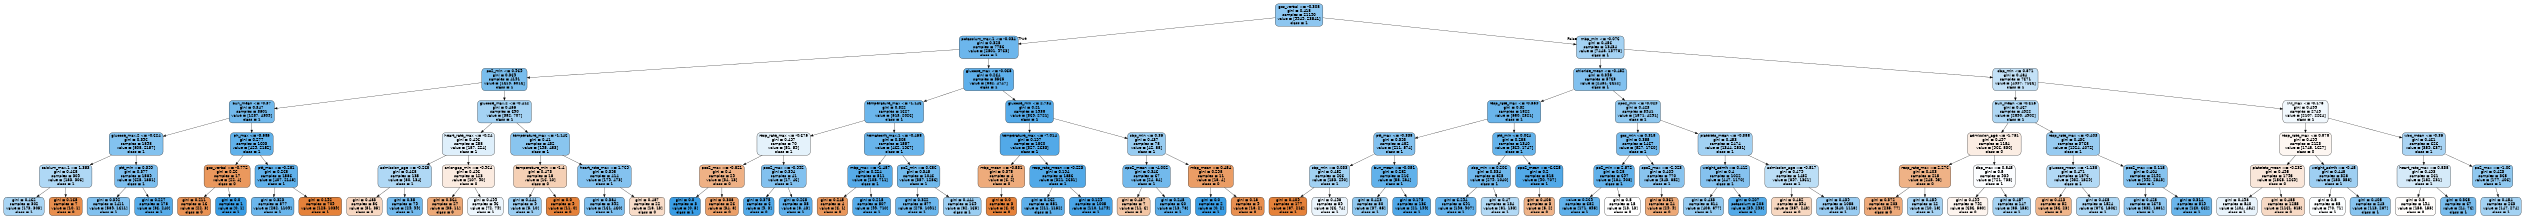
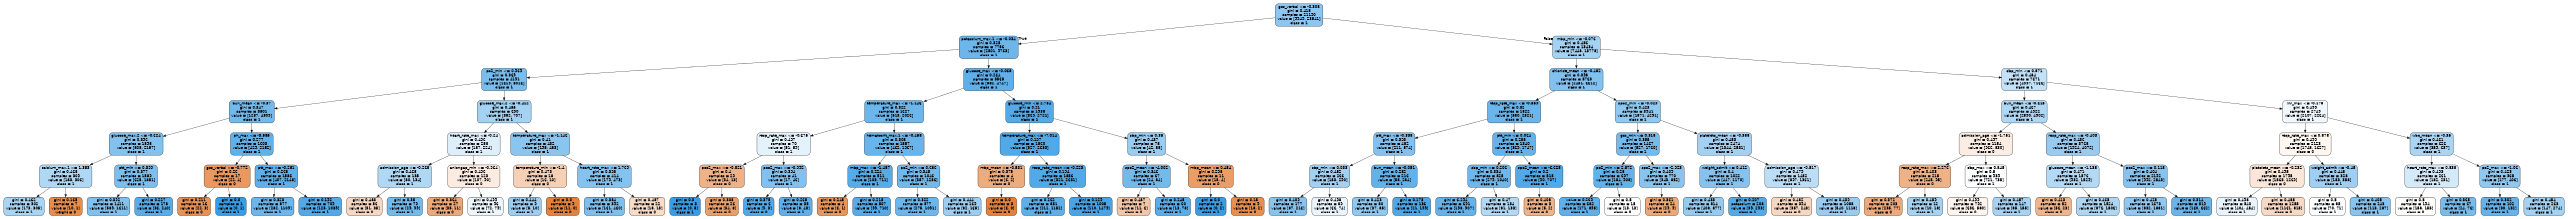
node "gini = 0.165 samples = 7 value = [10, 1] class = 0": label "gini = 0.165 samples = 7 value = [10, 1] class = 0" -> "gini = 0.165 samples = 7 value = [10, 1] weight = 0"
node "gini = 0.192 samples = 709 value = [125, 1039] class = 1": fillcolor #e58139 -> #51a9e8
node "gini = 0.409 samples = 177 value = [87, 216] class = 1": fillcolor #e58139 -> #89c4ef
node "gini = 0.302 samples = 102 value = [30, 132] class = 1": added
